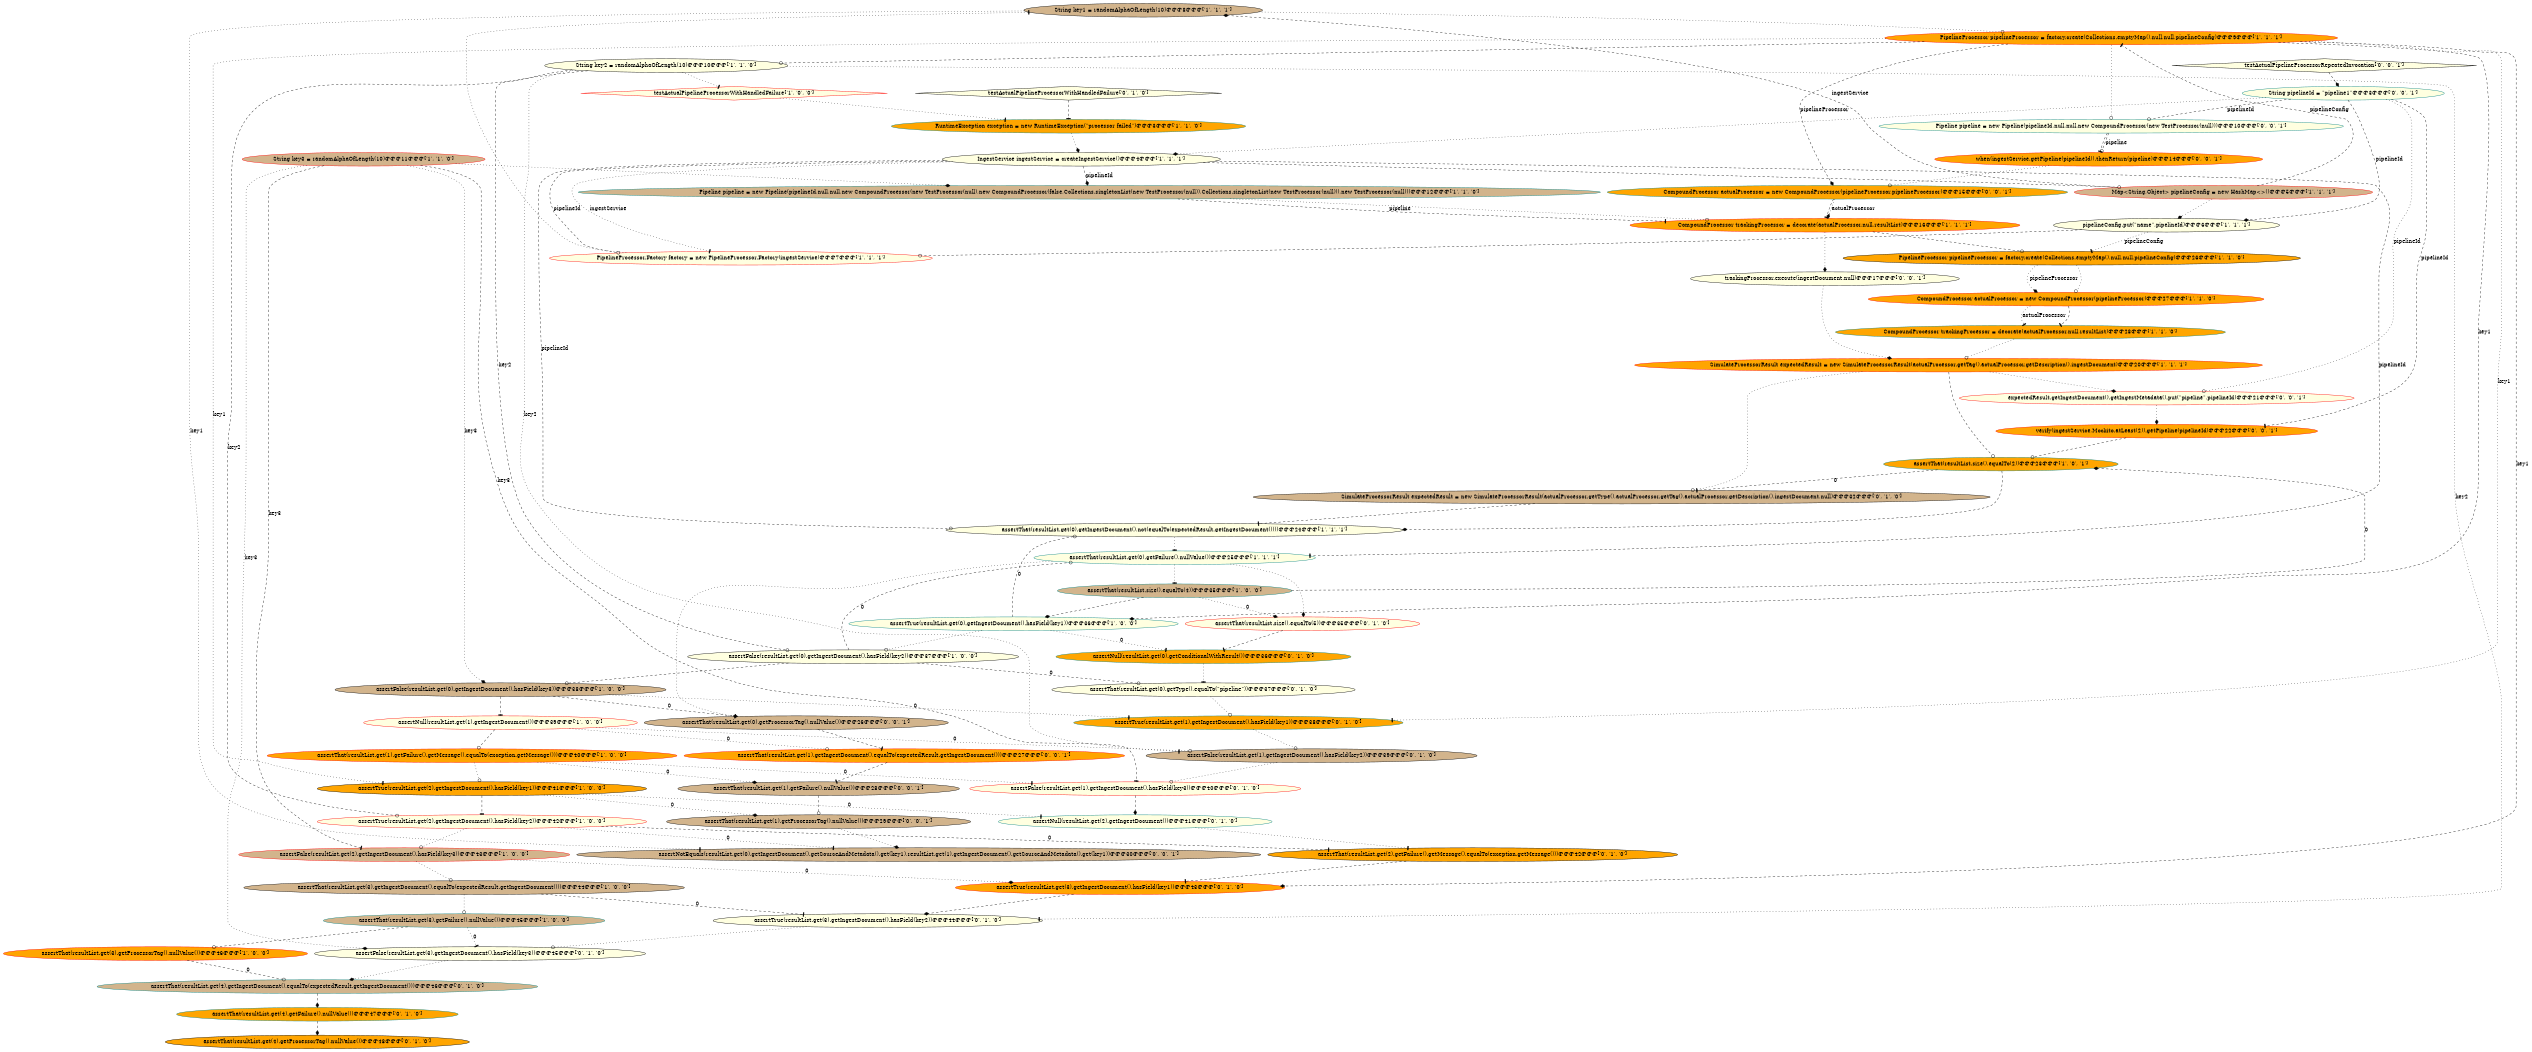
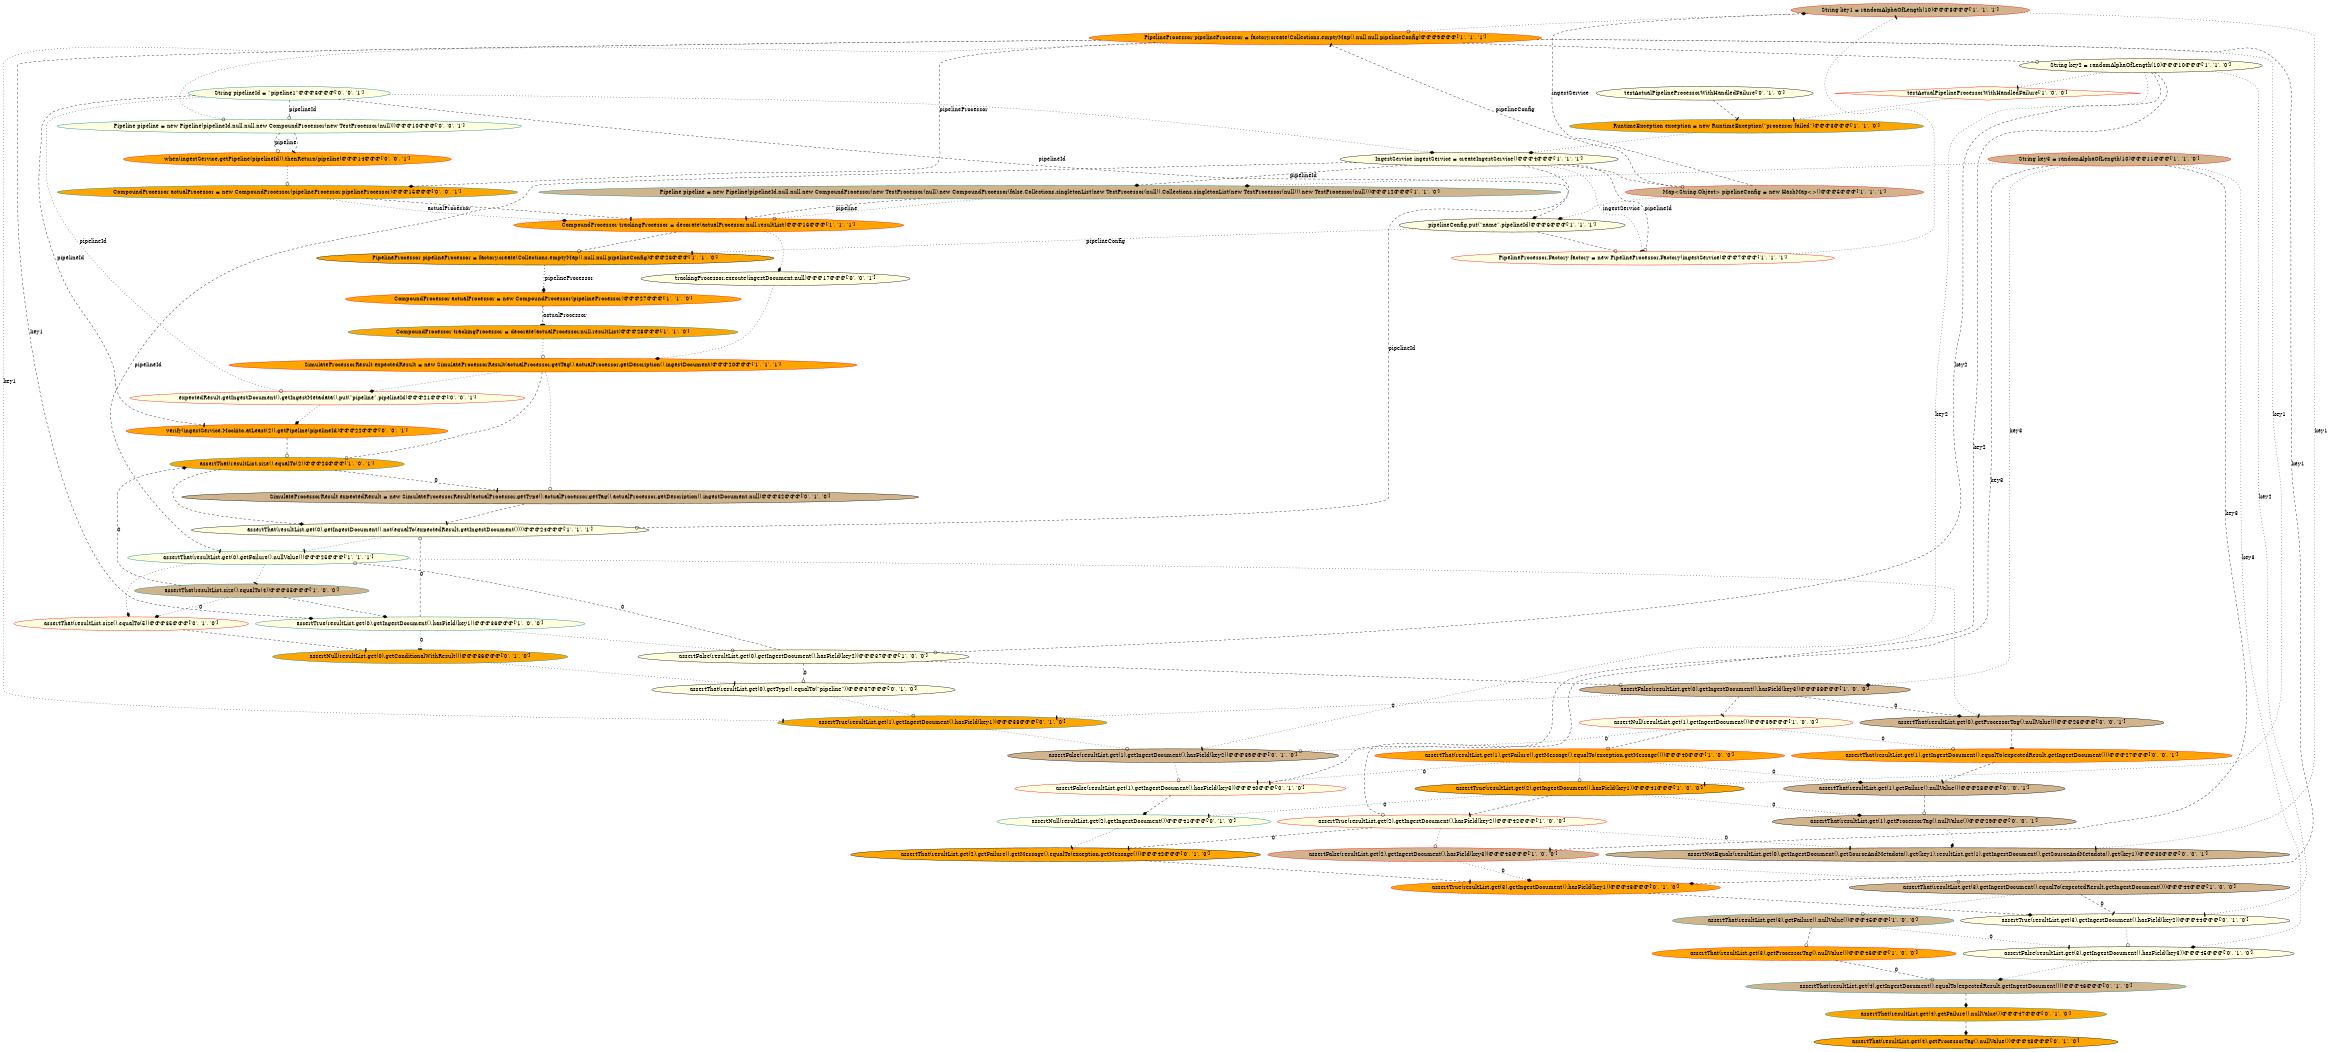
node "String key1 = randomAlphaOfLength(10)@@@8@@@['1', '1', '1']": color black -> red
node "testActualPipelineProcessorRepeatedInvocation['0', '0', '1']": removed
node "testActualPipelineProcessorWithHandledFailure['0', '1', '0']": shape diamond -> ellipse
